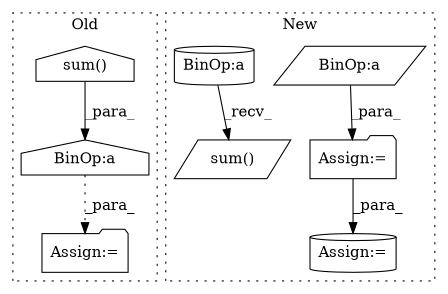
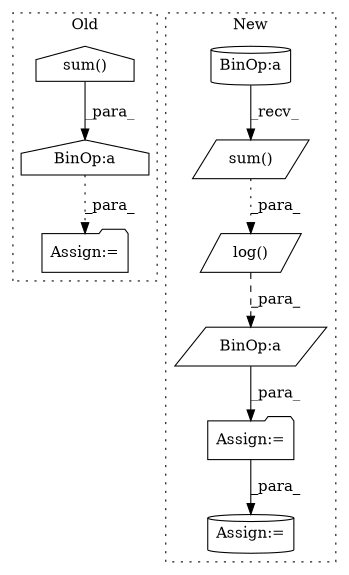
node "log()": added
